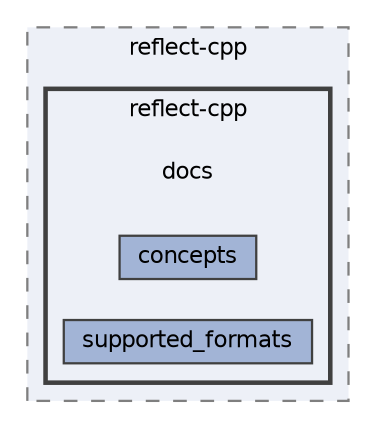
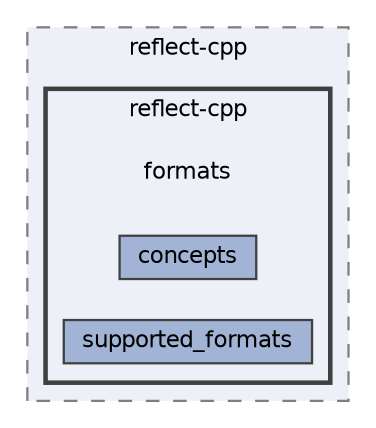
node "docs": label "docs" -> "formats"
